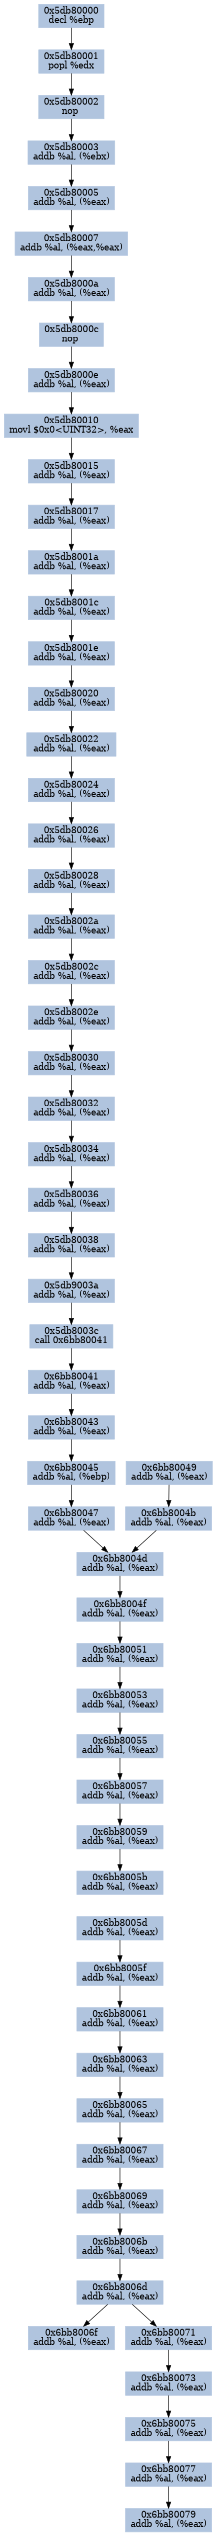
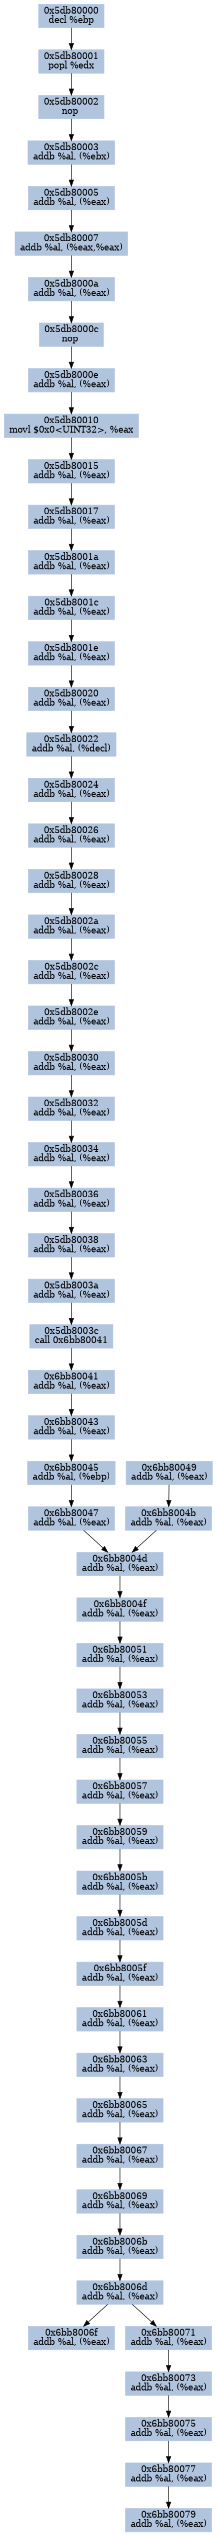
node "0x5db80022 addb %al, (%eax)": label "0x5db80022 addb %al, (%eax)" -> "0x5db80022 addb %al, (%decl)"
node "0x5db9003a addb %al, (%eax)": label "0x5db9003a addb %al, (%eax)" -> "0x5db8003a addb %al, (%eax)"
edge "0x6bb8005b addb %al, (%eax)" -> "0x6bb8005d addb %al, (%eax)": added
